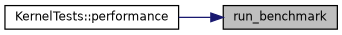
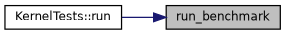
node "KernelTests::performance": label "KernelTests::performance" -> "KernelTests::run"
